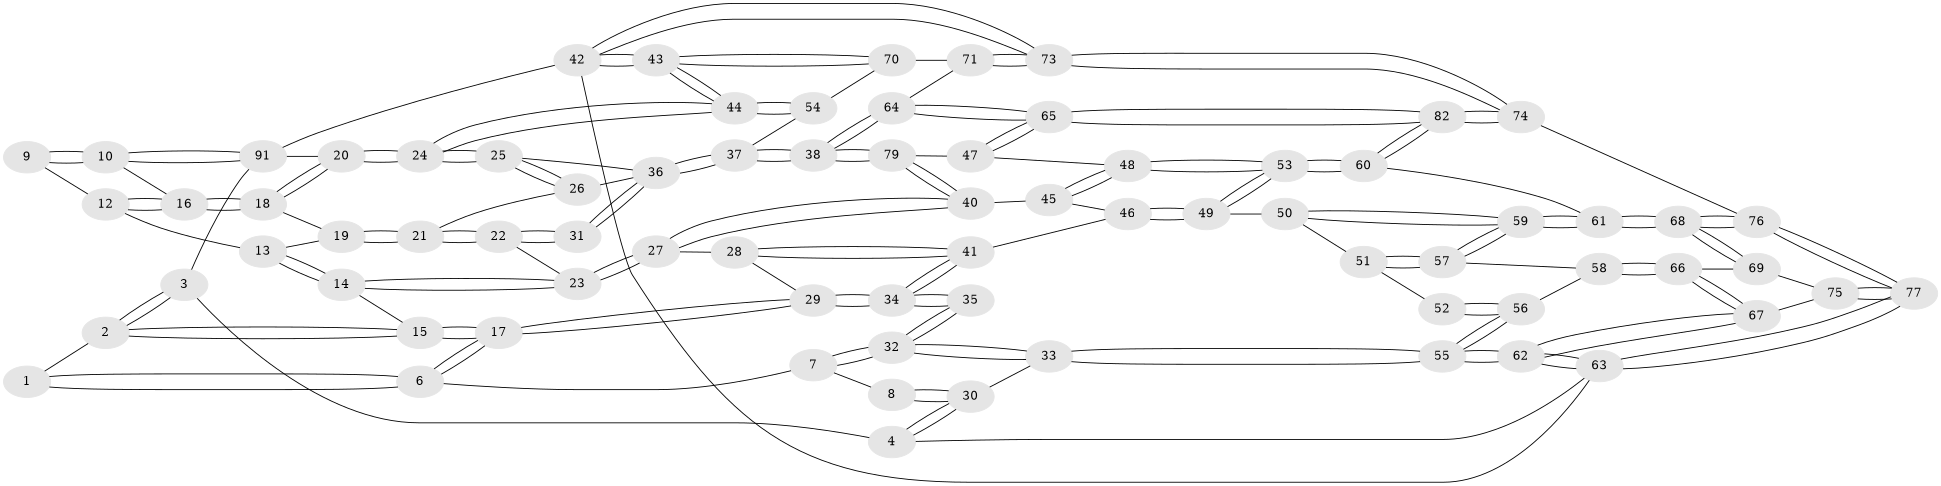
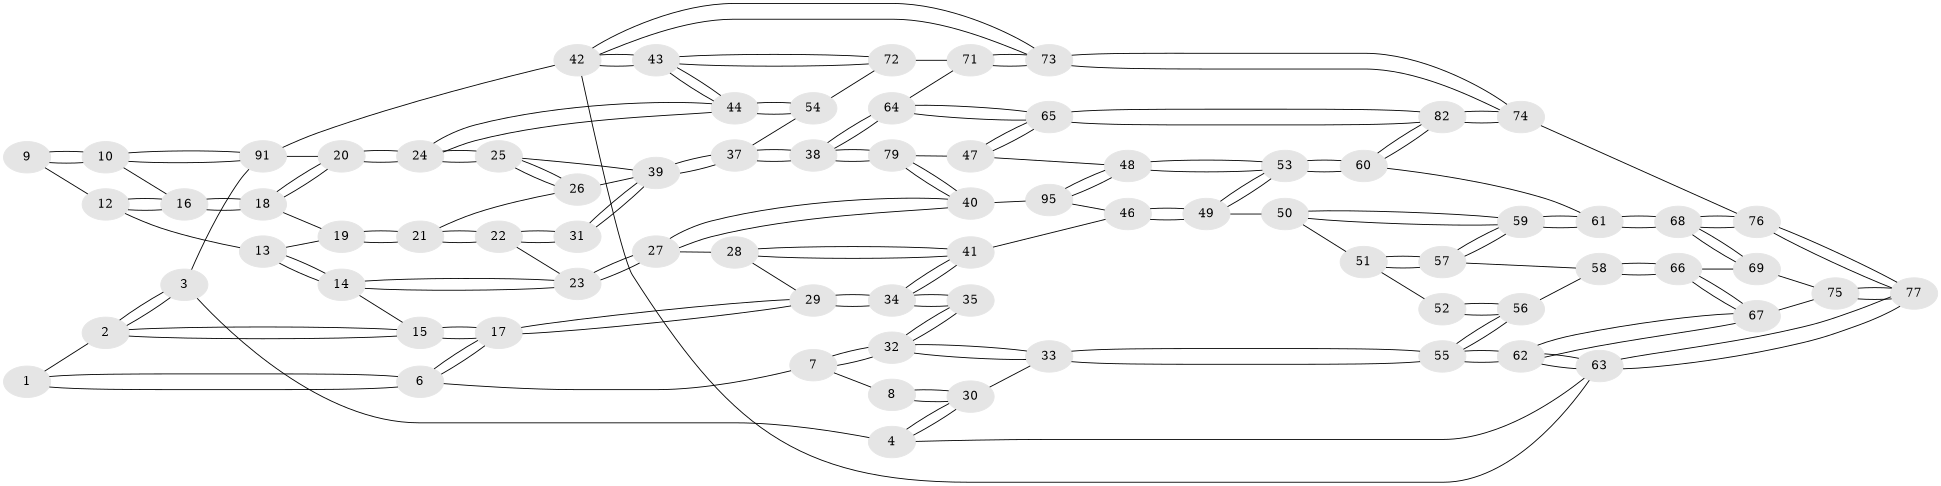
node "70": label "70" -> "72"
node "36": label "36" -> "39"
node "45": label "45" -> "95"
